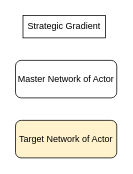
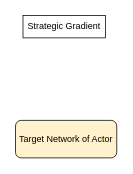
node "Master Network of Actor": removed
